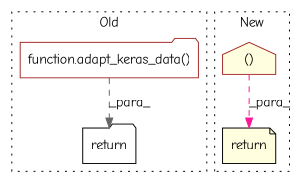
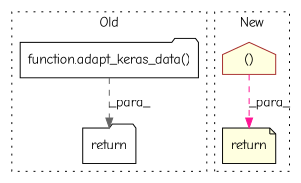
node "function.adapt_keras_data()": color brown -> black
